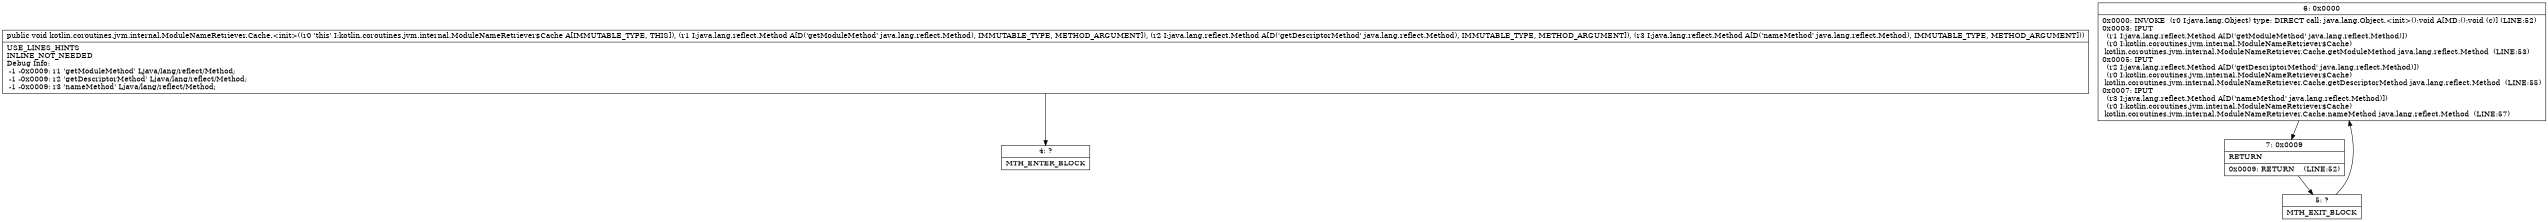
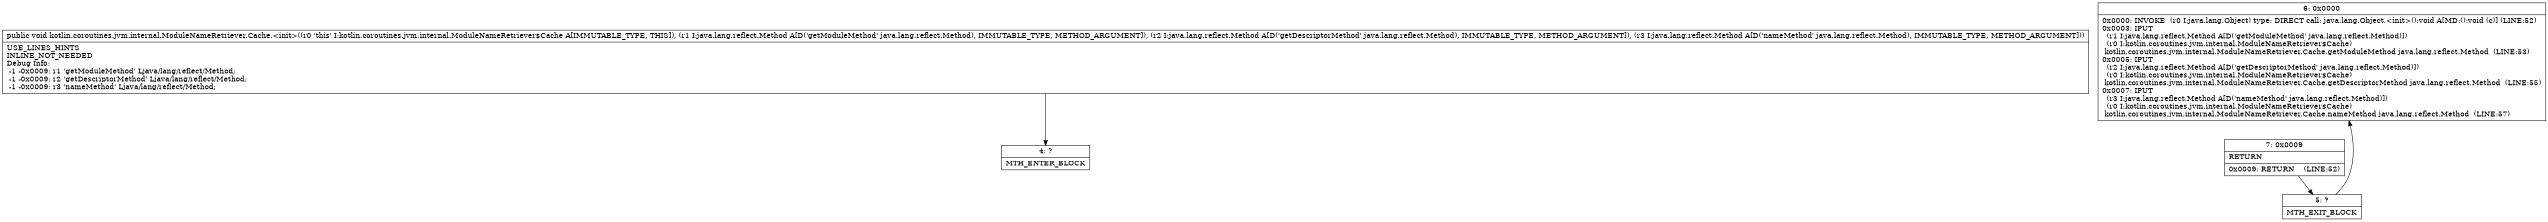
edge "6: 0x0000" -> "7: 0x0009": removed
